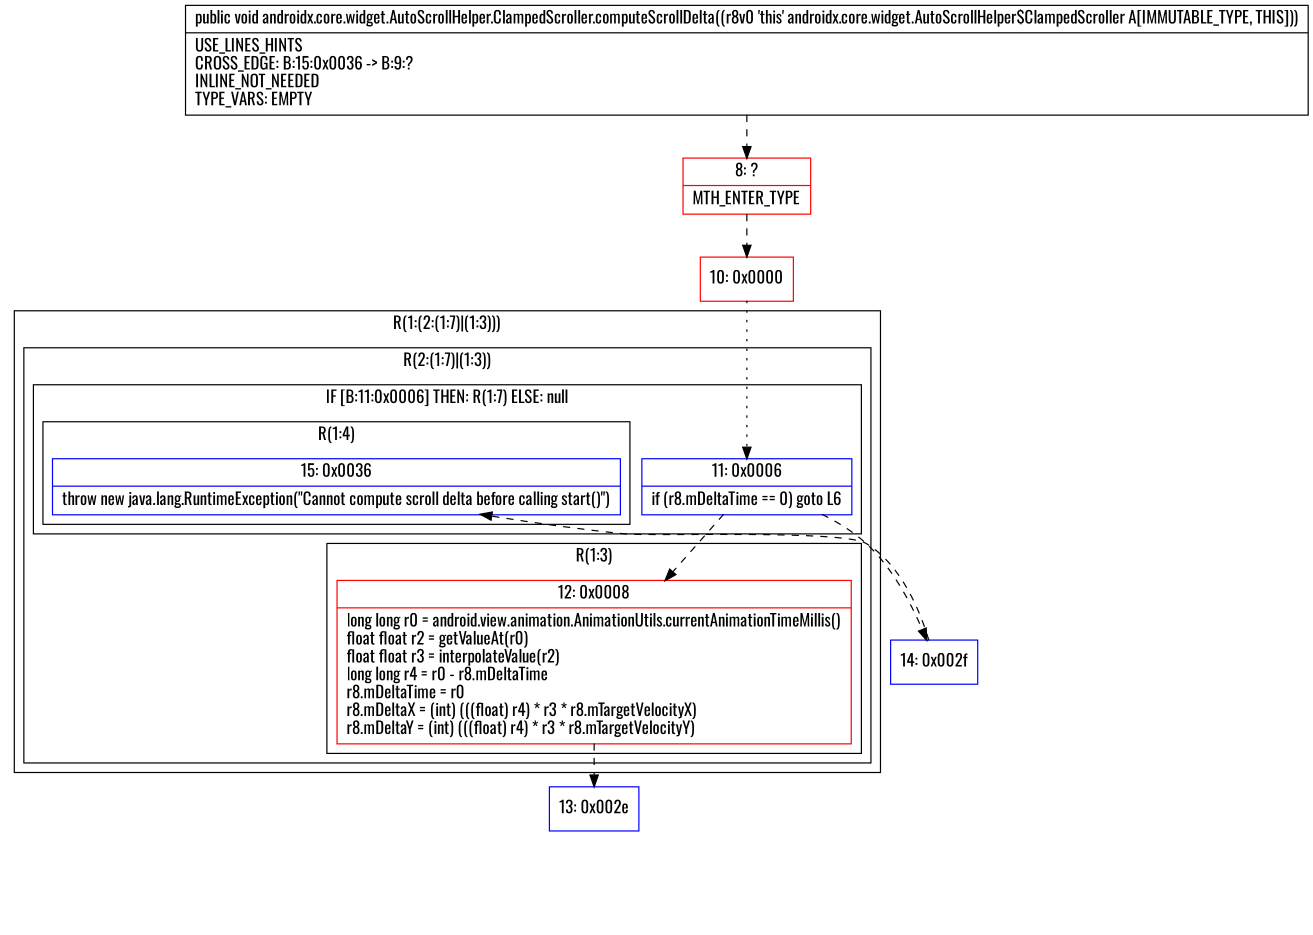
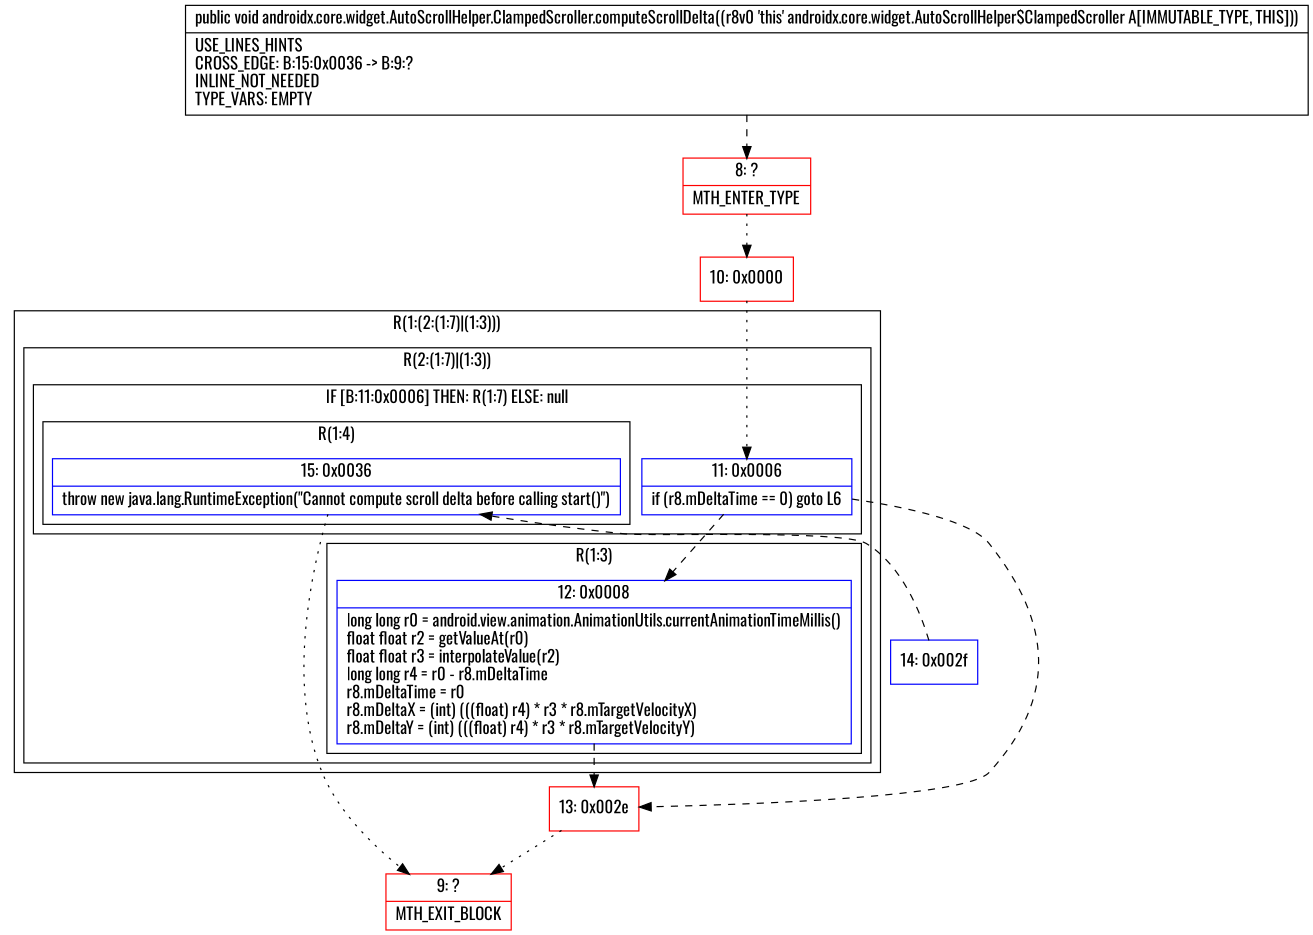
edge "8: ?" -> "10: 0x0000": style dashed -> dotted
edge "11: 0x0006" -> "14: 0x002f": now "11: 0x0006" -> "13: 0x002e"
node "12: 0x0008": color red -> blue
node "13: 0x002e": color blue -> red
node "9: ?": added
